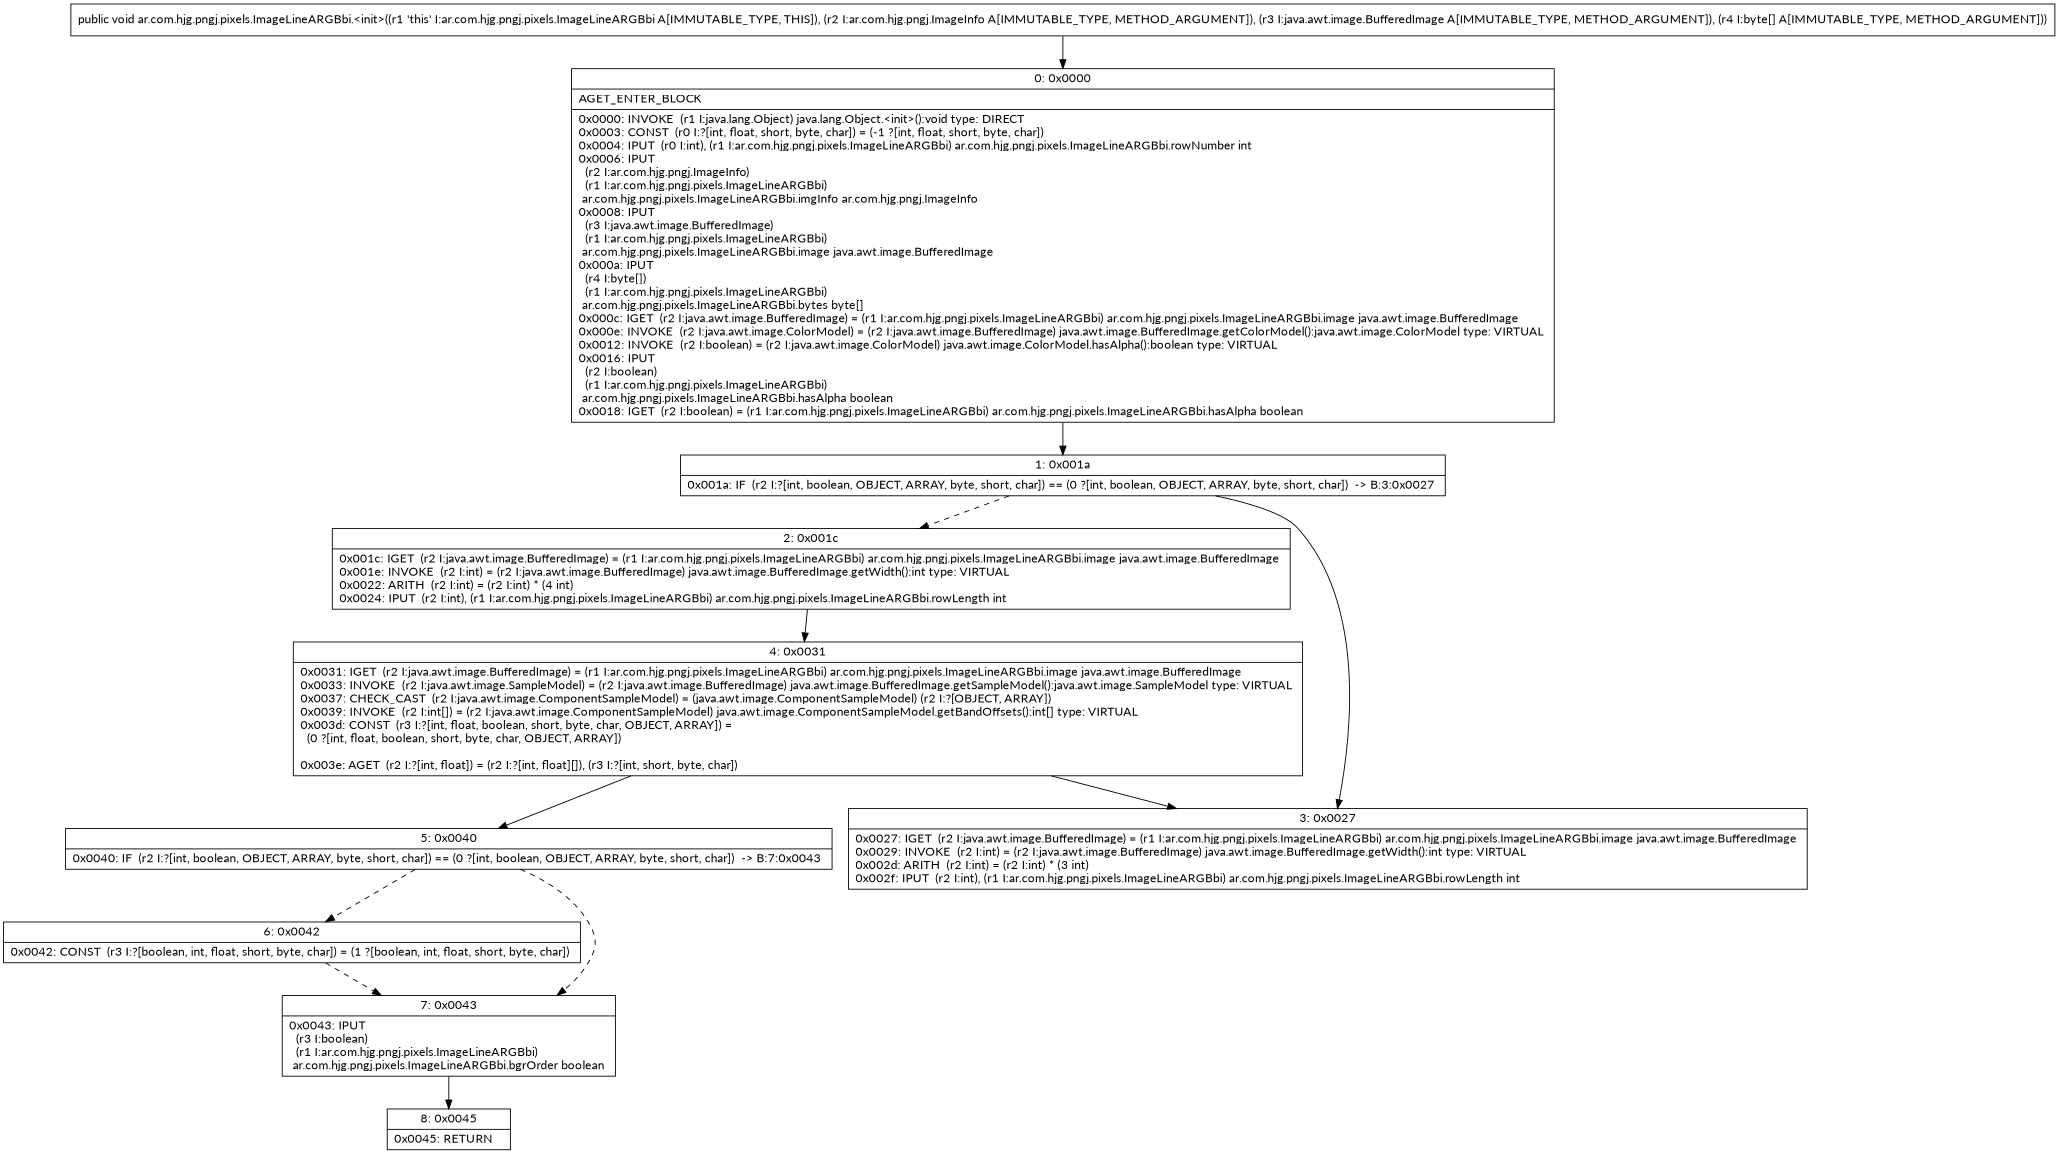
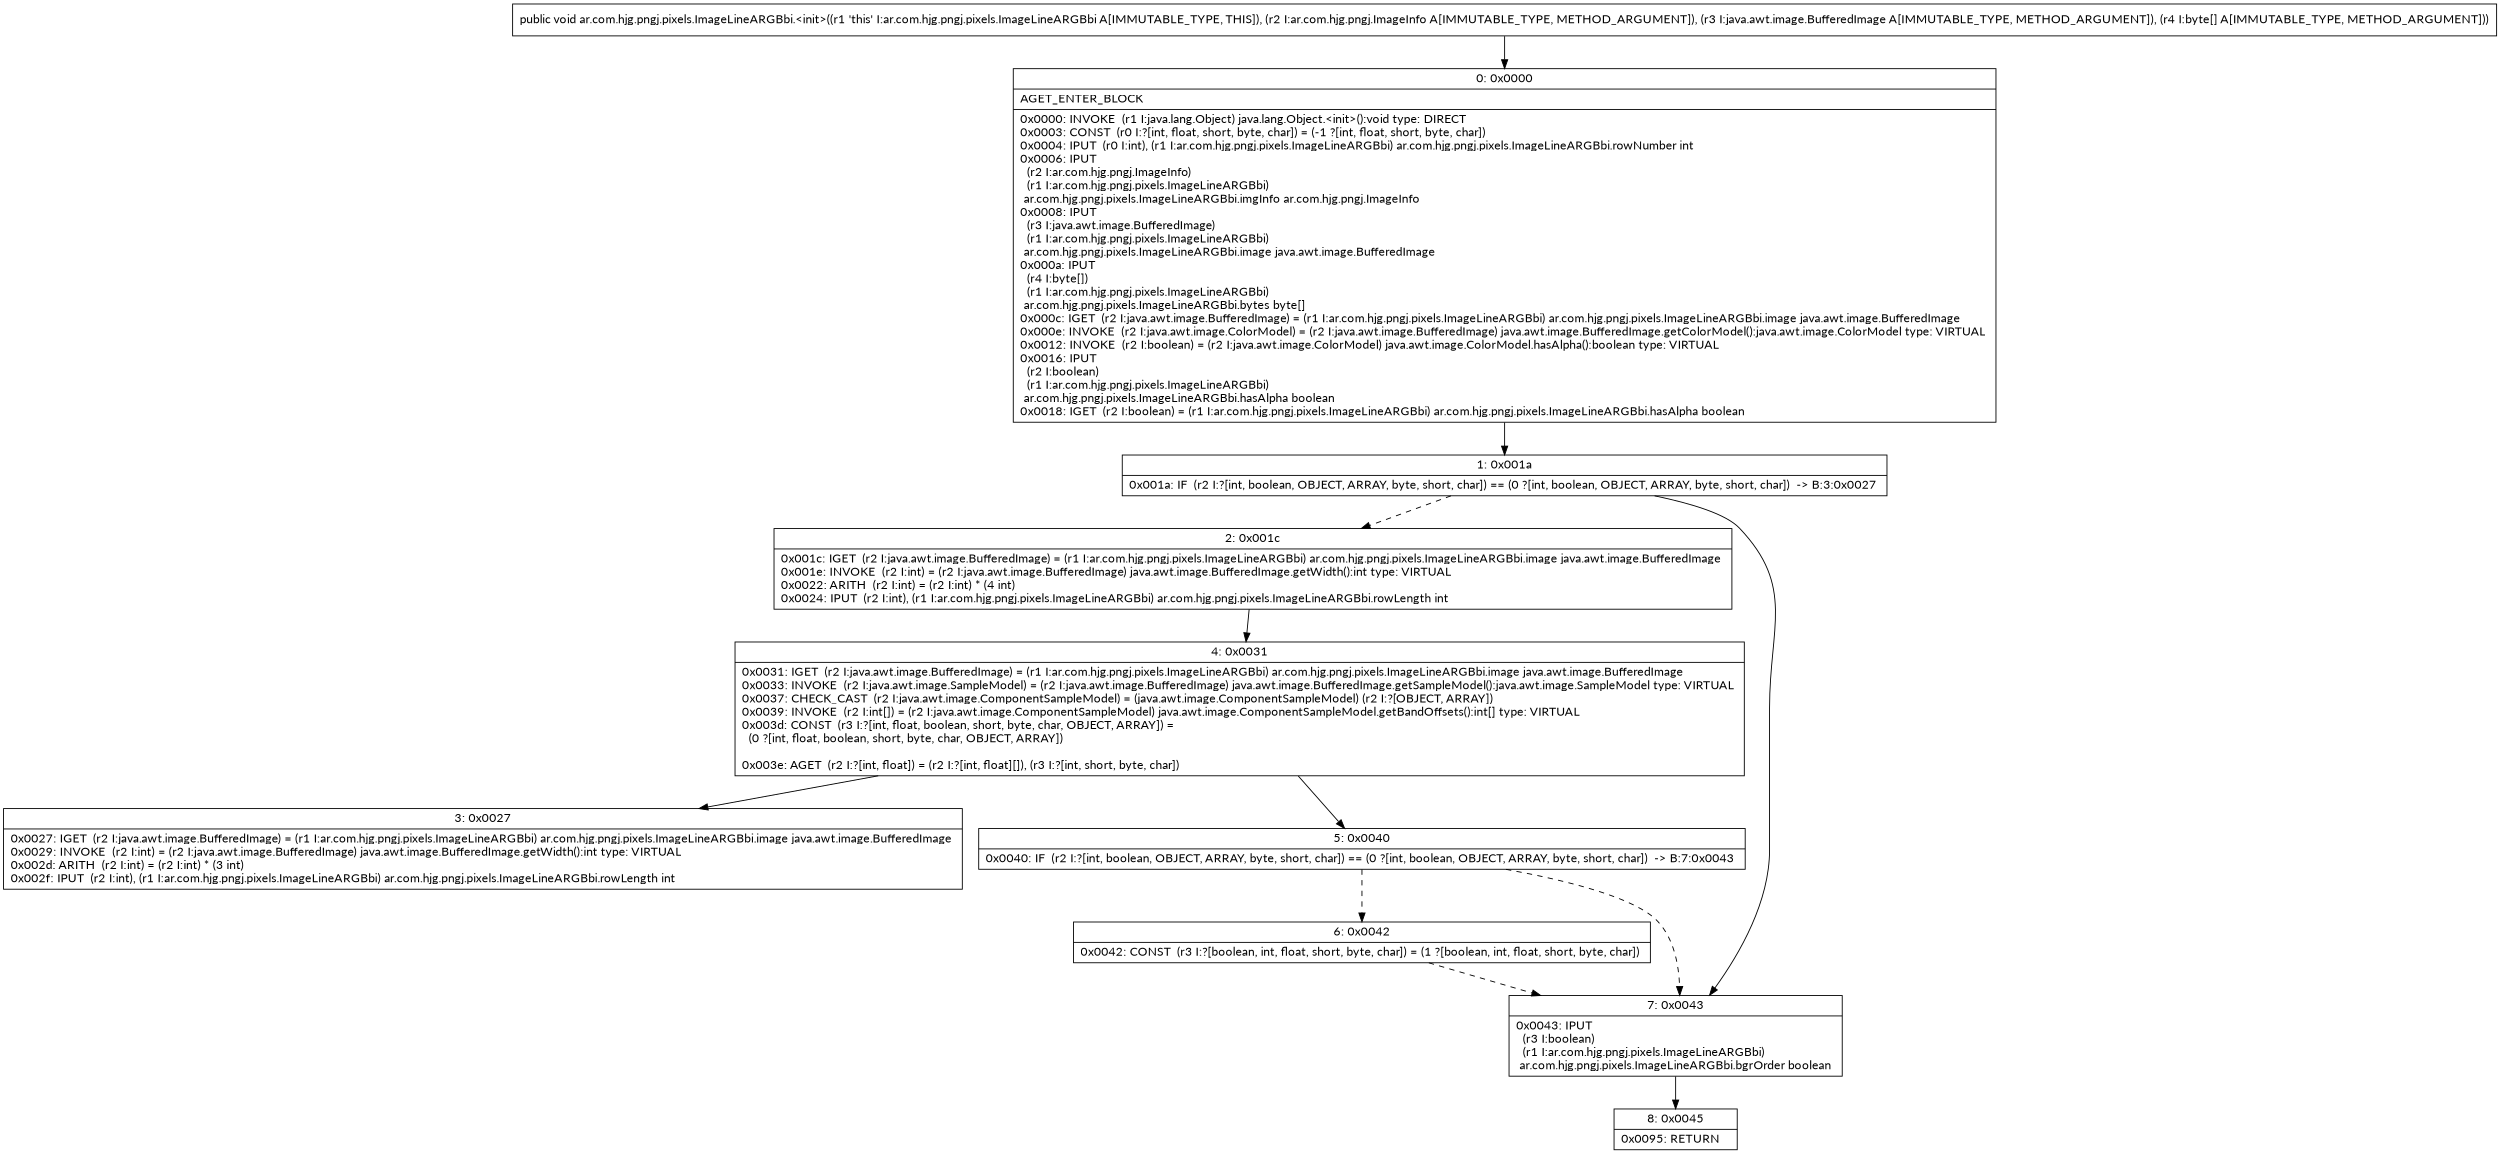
edge "1: 0x001a" -> "3: 0x0027": now "1: 0x001a" -> "7: 0x0043"
node "8: 0x0045": text "0x0045: RETURN" -> "0x0095: RETURN"
